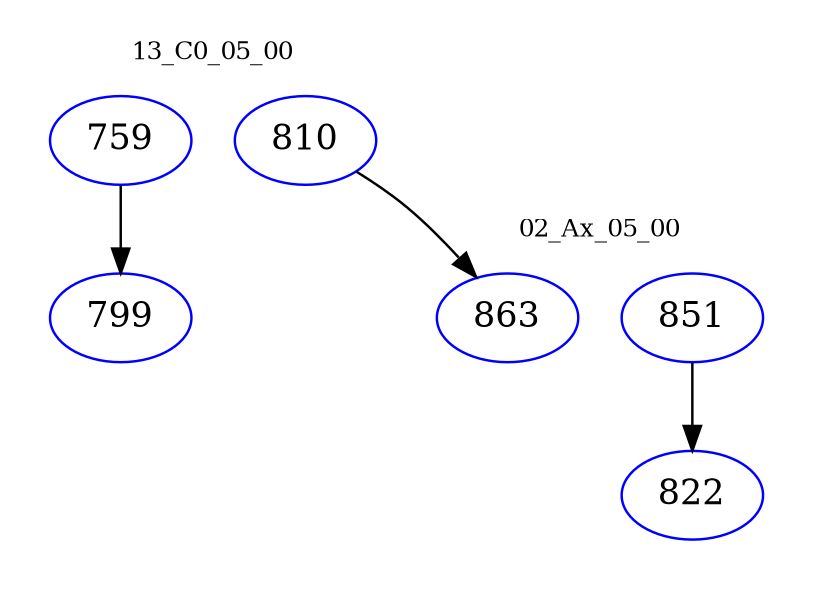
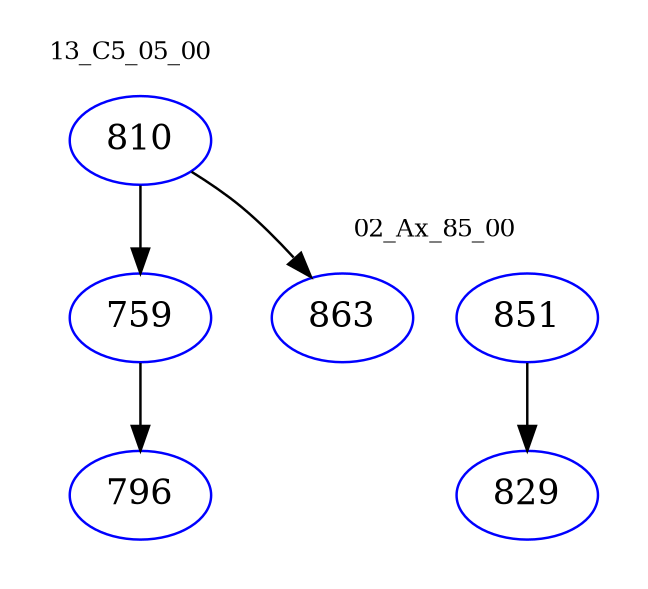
cluster "13_C0_05_00": label "13_C0_05_00" -> "13_C5_05_00"
edge "810" -> "759": added
cluster "02_Ax_05_00": label "02_Ax_05_00" -> "02_Ax_85_00"
node "799": label "799" -> "796"
node "822": label "822" -> "829"
